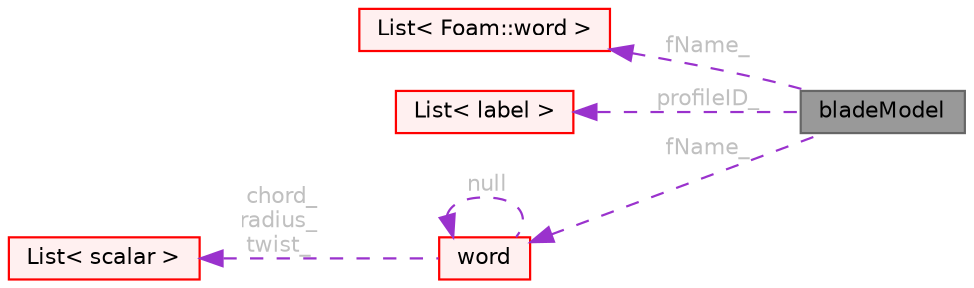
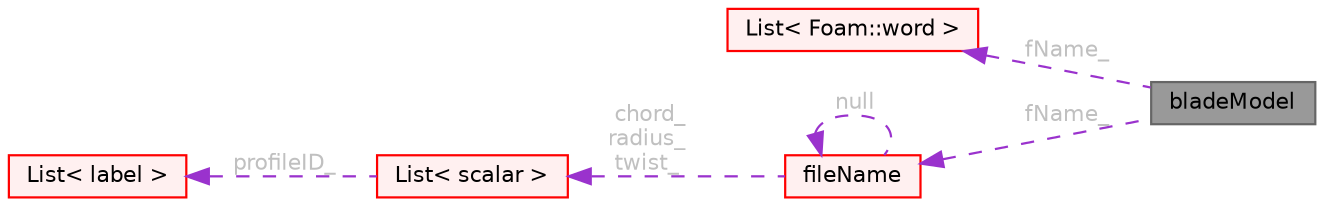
edge "bladeModel" -> "List< label >": now "List< scalar >" -> "List< label >"
node "word": label "word" -> "fileName"
